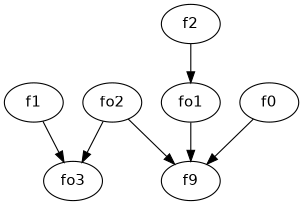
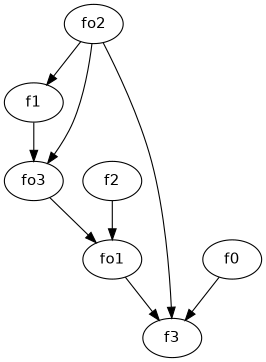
edge "fo2" -> "f1": added
node "f9": label "f9" -> "f3"
edge "fo3" -> "fo1": added
